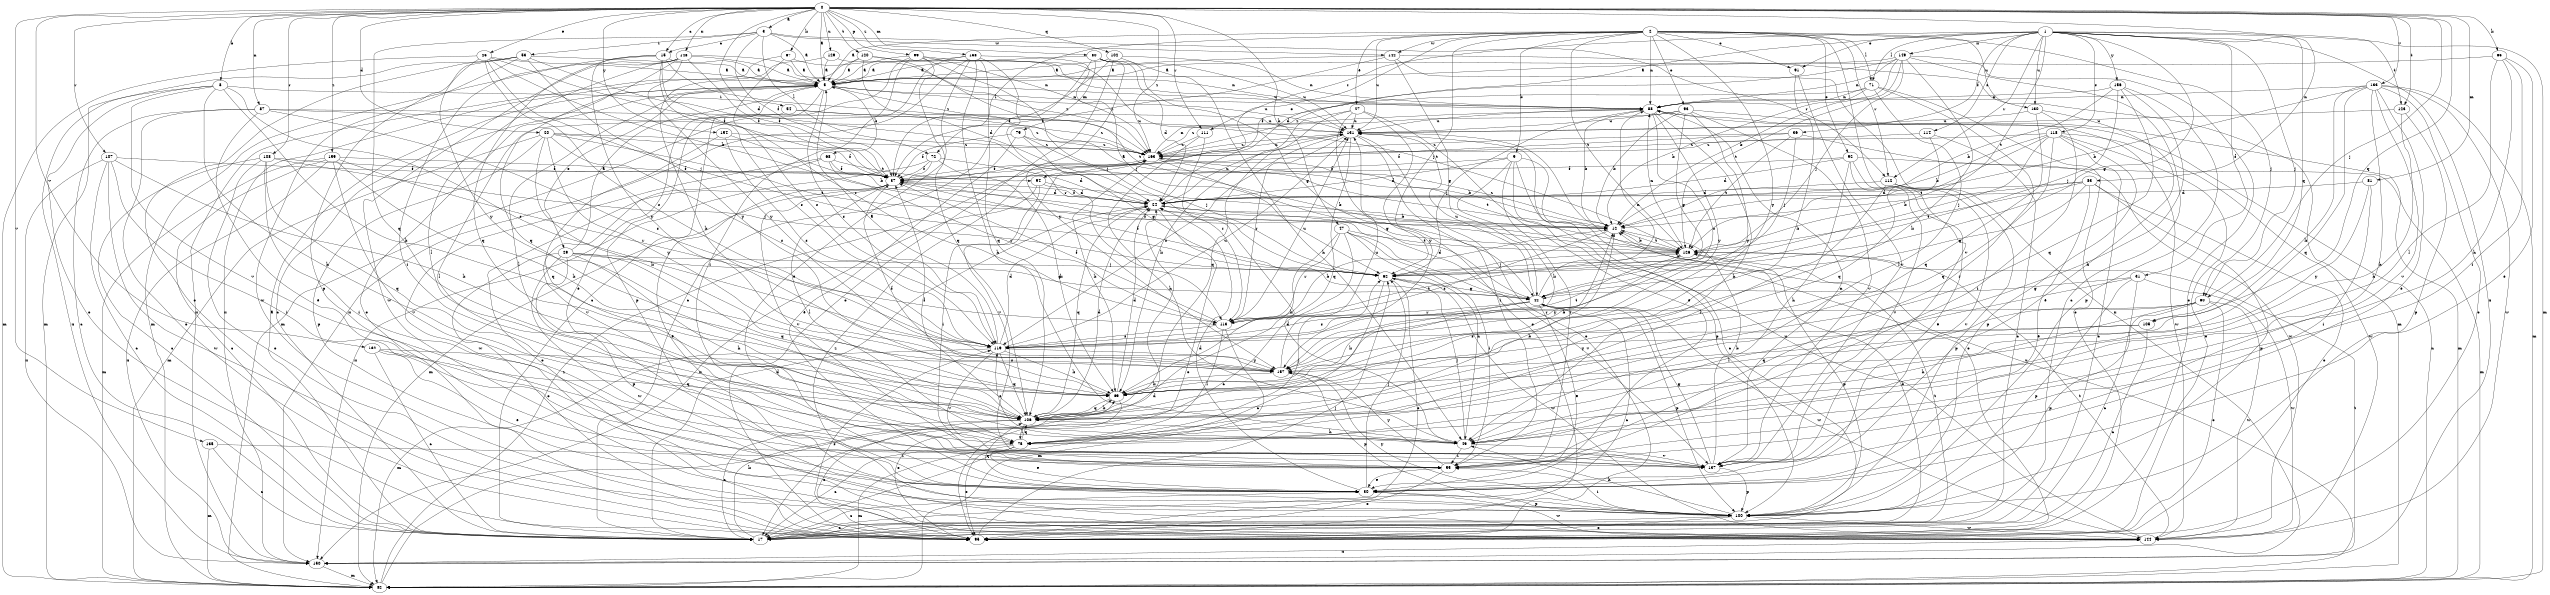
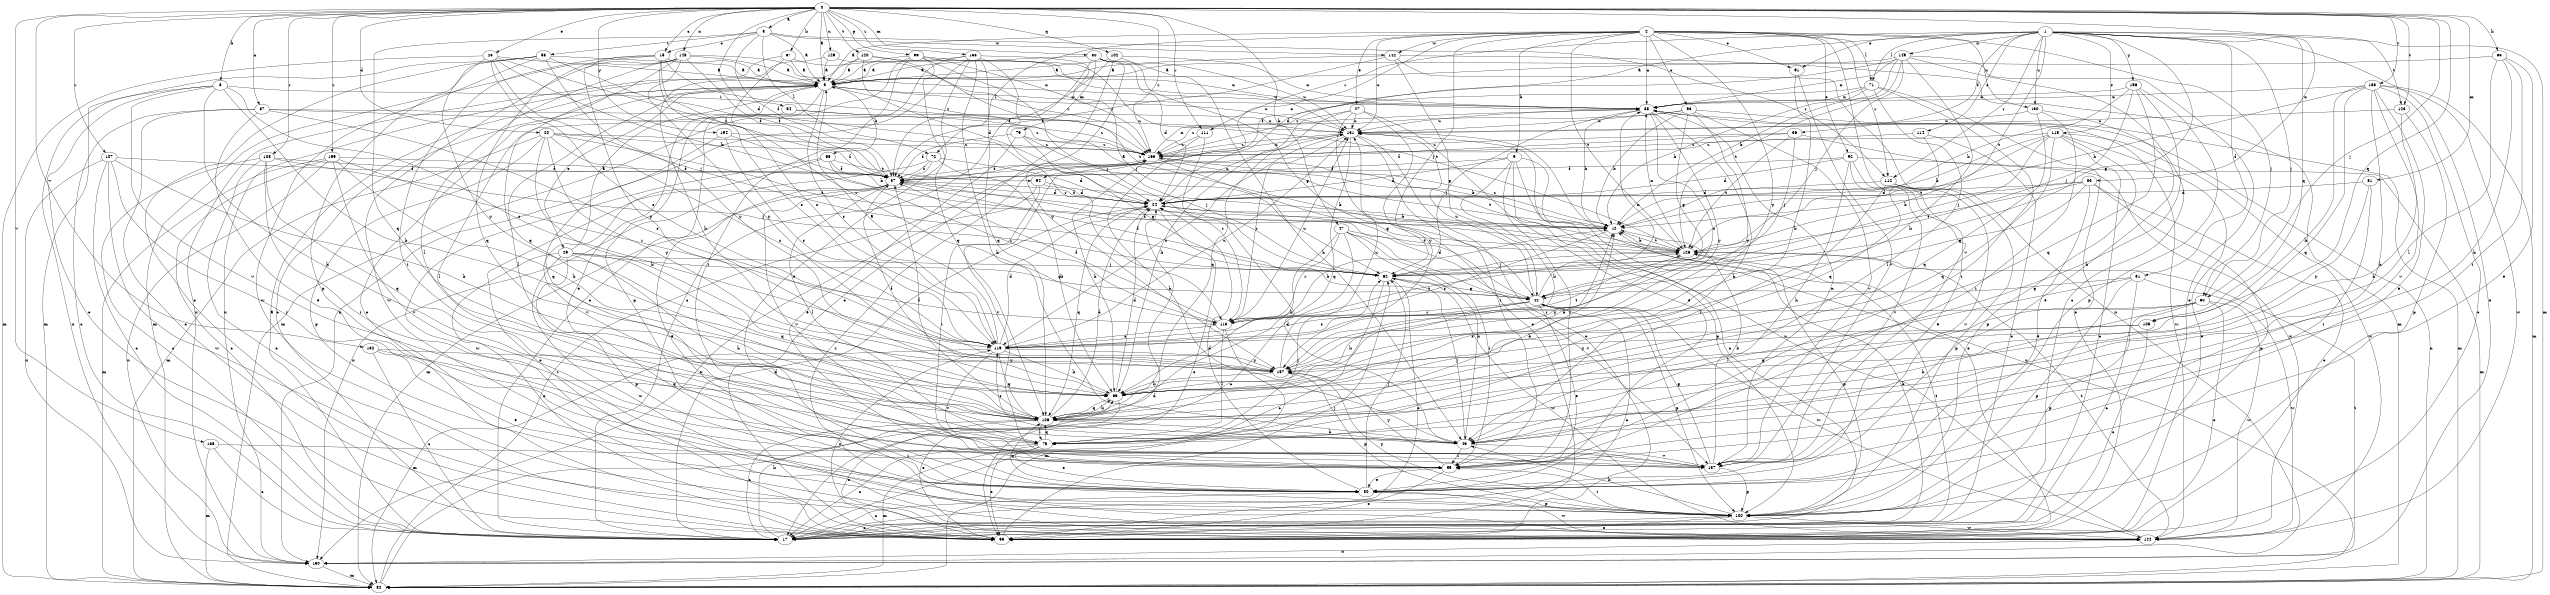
edge "132" -> "157": label "s" -> "y"
